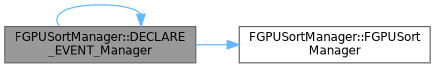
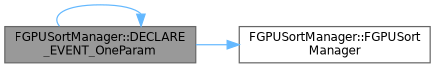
node "FGPUSortManager::DECLARE _EVENT_Manager": label "FGPUSortManager::DECLARE _EVENT_Manager" -> "FGPUSortManager::DECLARE _EVENT_OneParam"
